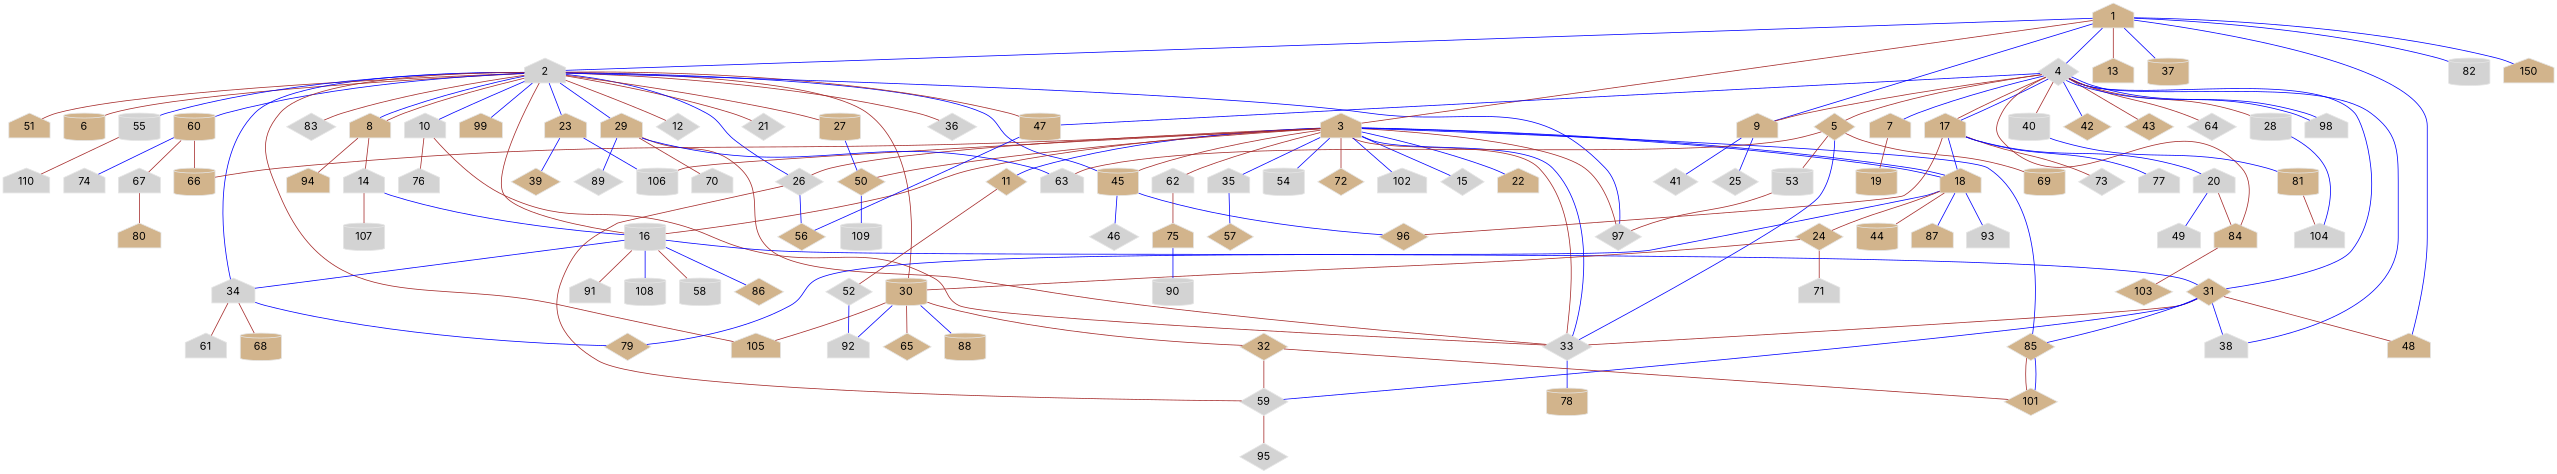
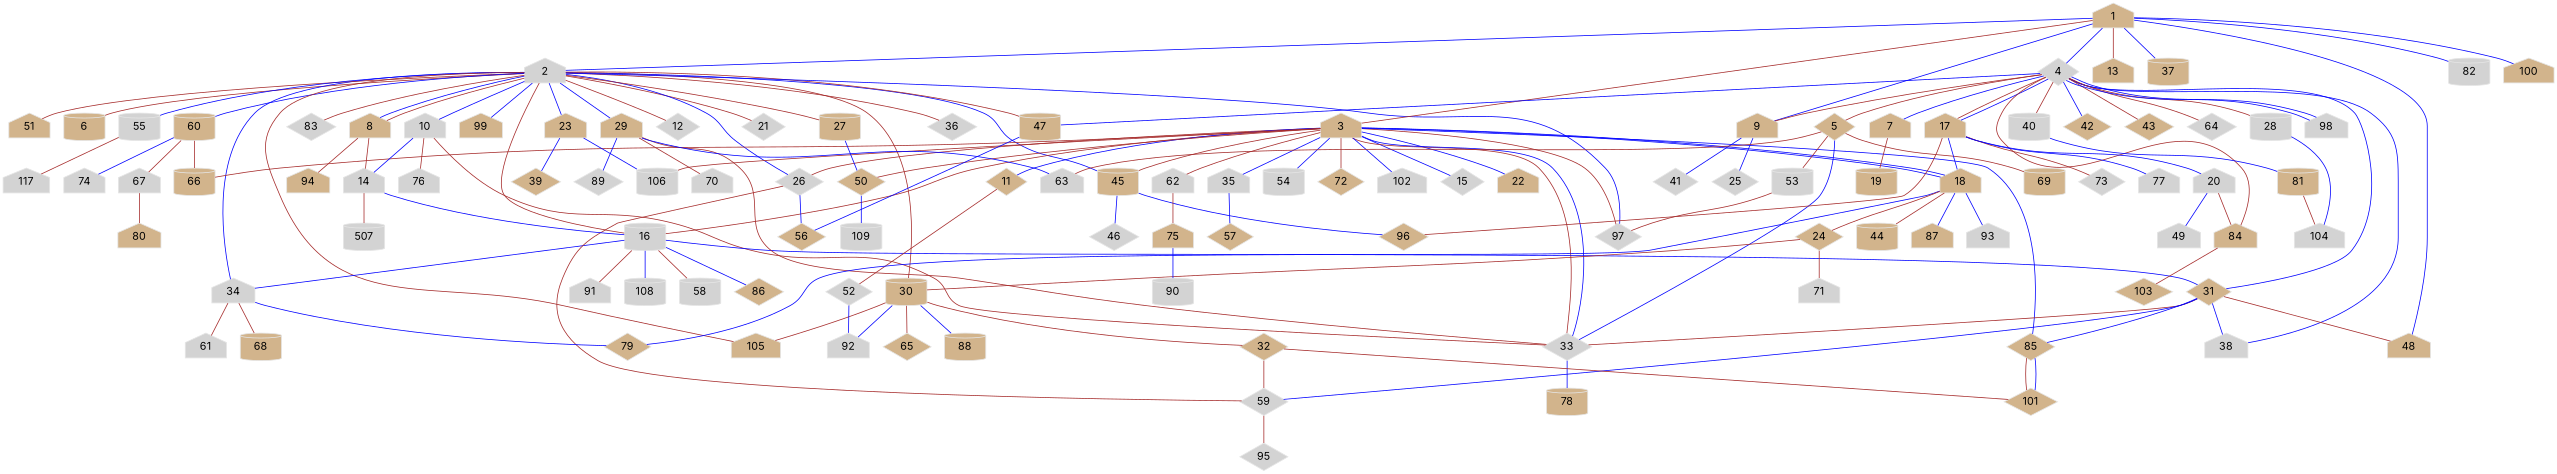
node "150": label "150" -> "100"
edge "10" -- "14": added
node "110": label "110" -> "117"
node "107": label "107" -> "507"
